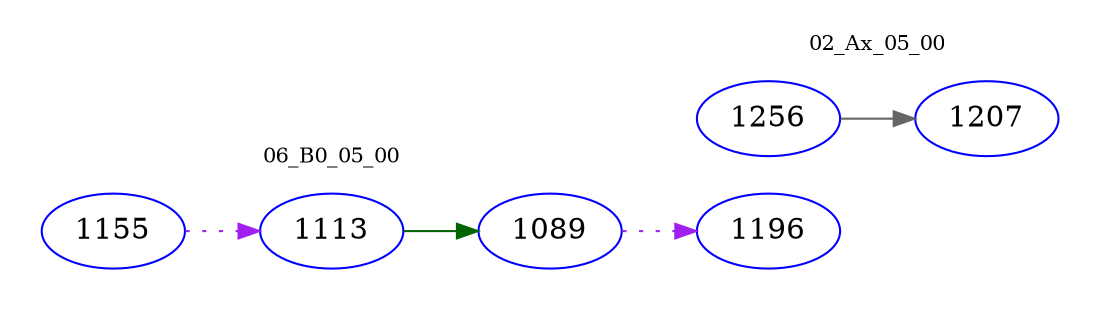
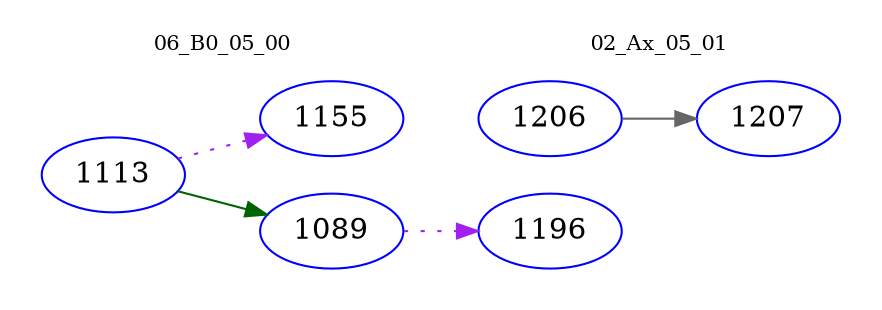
cluster "02_Ax_05_00": label "02_Ax_05_00" -> "02_Ax_05_01"
node "1256": label "1256" -> "1206"
edge "1155" -> "1113": reversed
